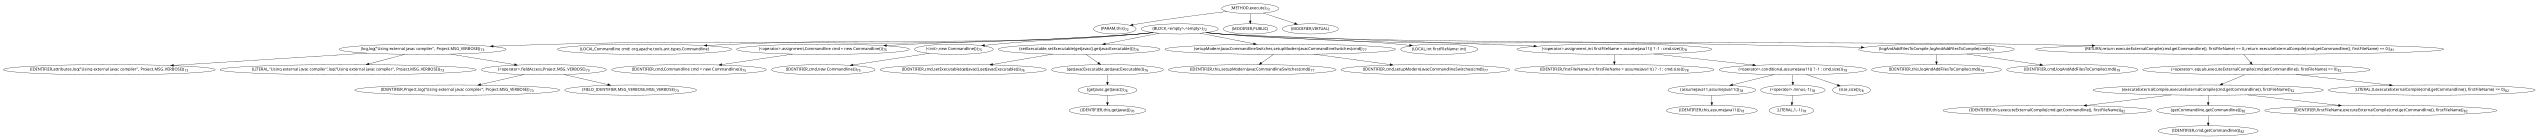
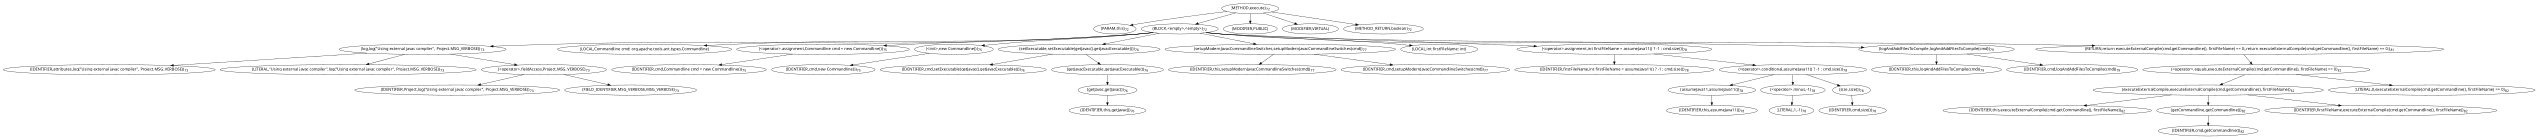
edge "(METHOD,execute)" -> "(BLOCK,<empty>,<empty>)": added
node "(METHOD_RETURN,boolean)": added
node "(IDENTIFIER,cmd,size())": added
